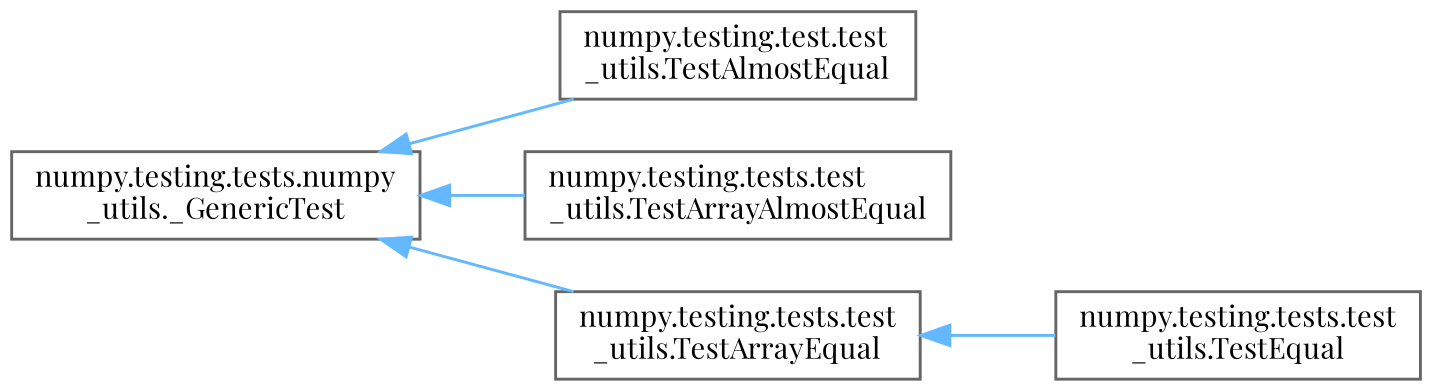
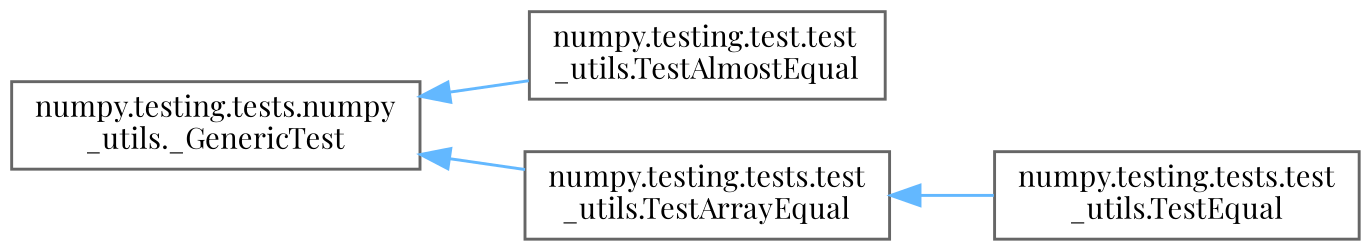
node "numpy.testing.tests.test _utils.TestArrayAlmostEqual": removed
